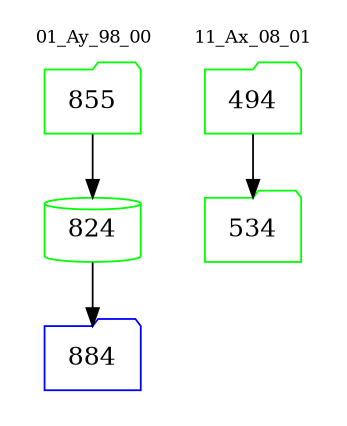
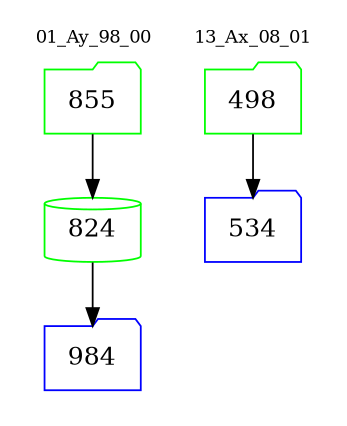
cluster "11_Ax_08_01": label "11_Ax_08_01" -> "13_Ax_08_01"
node "494": label "494" -> "498"
node "534": color green -> blue
node "884": label "884" -> "984"
